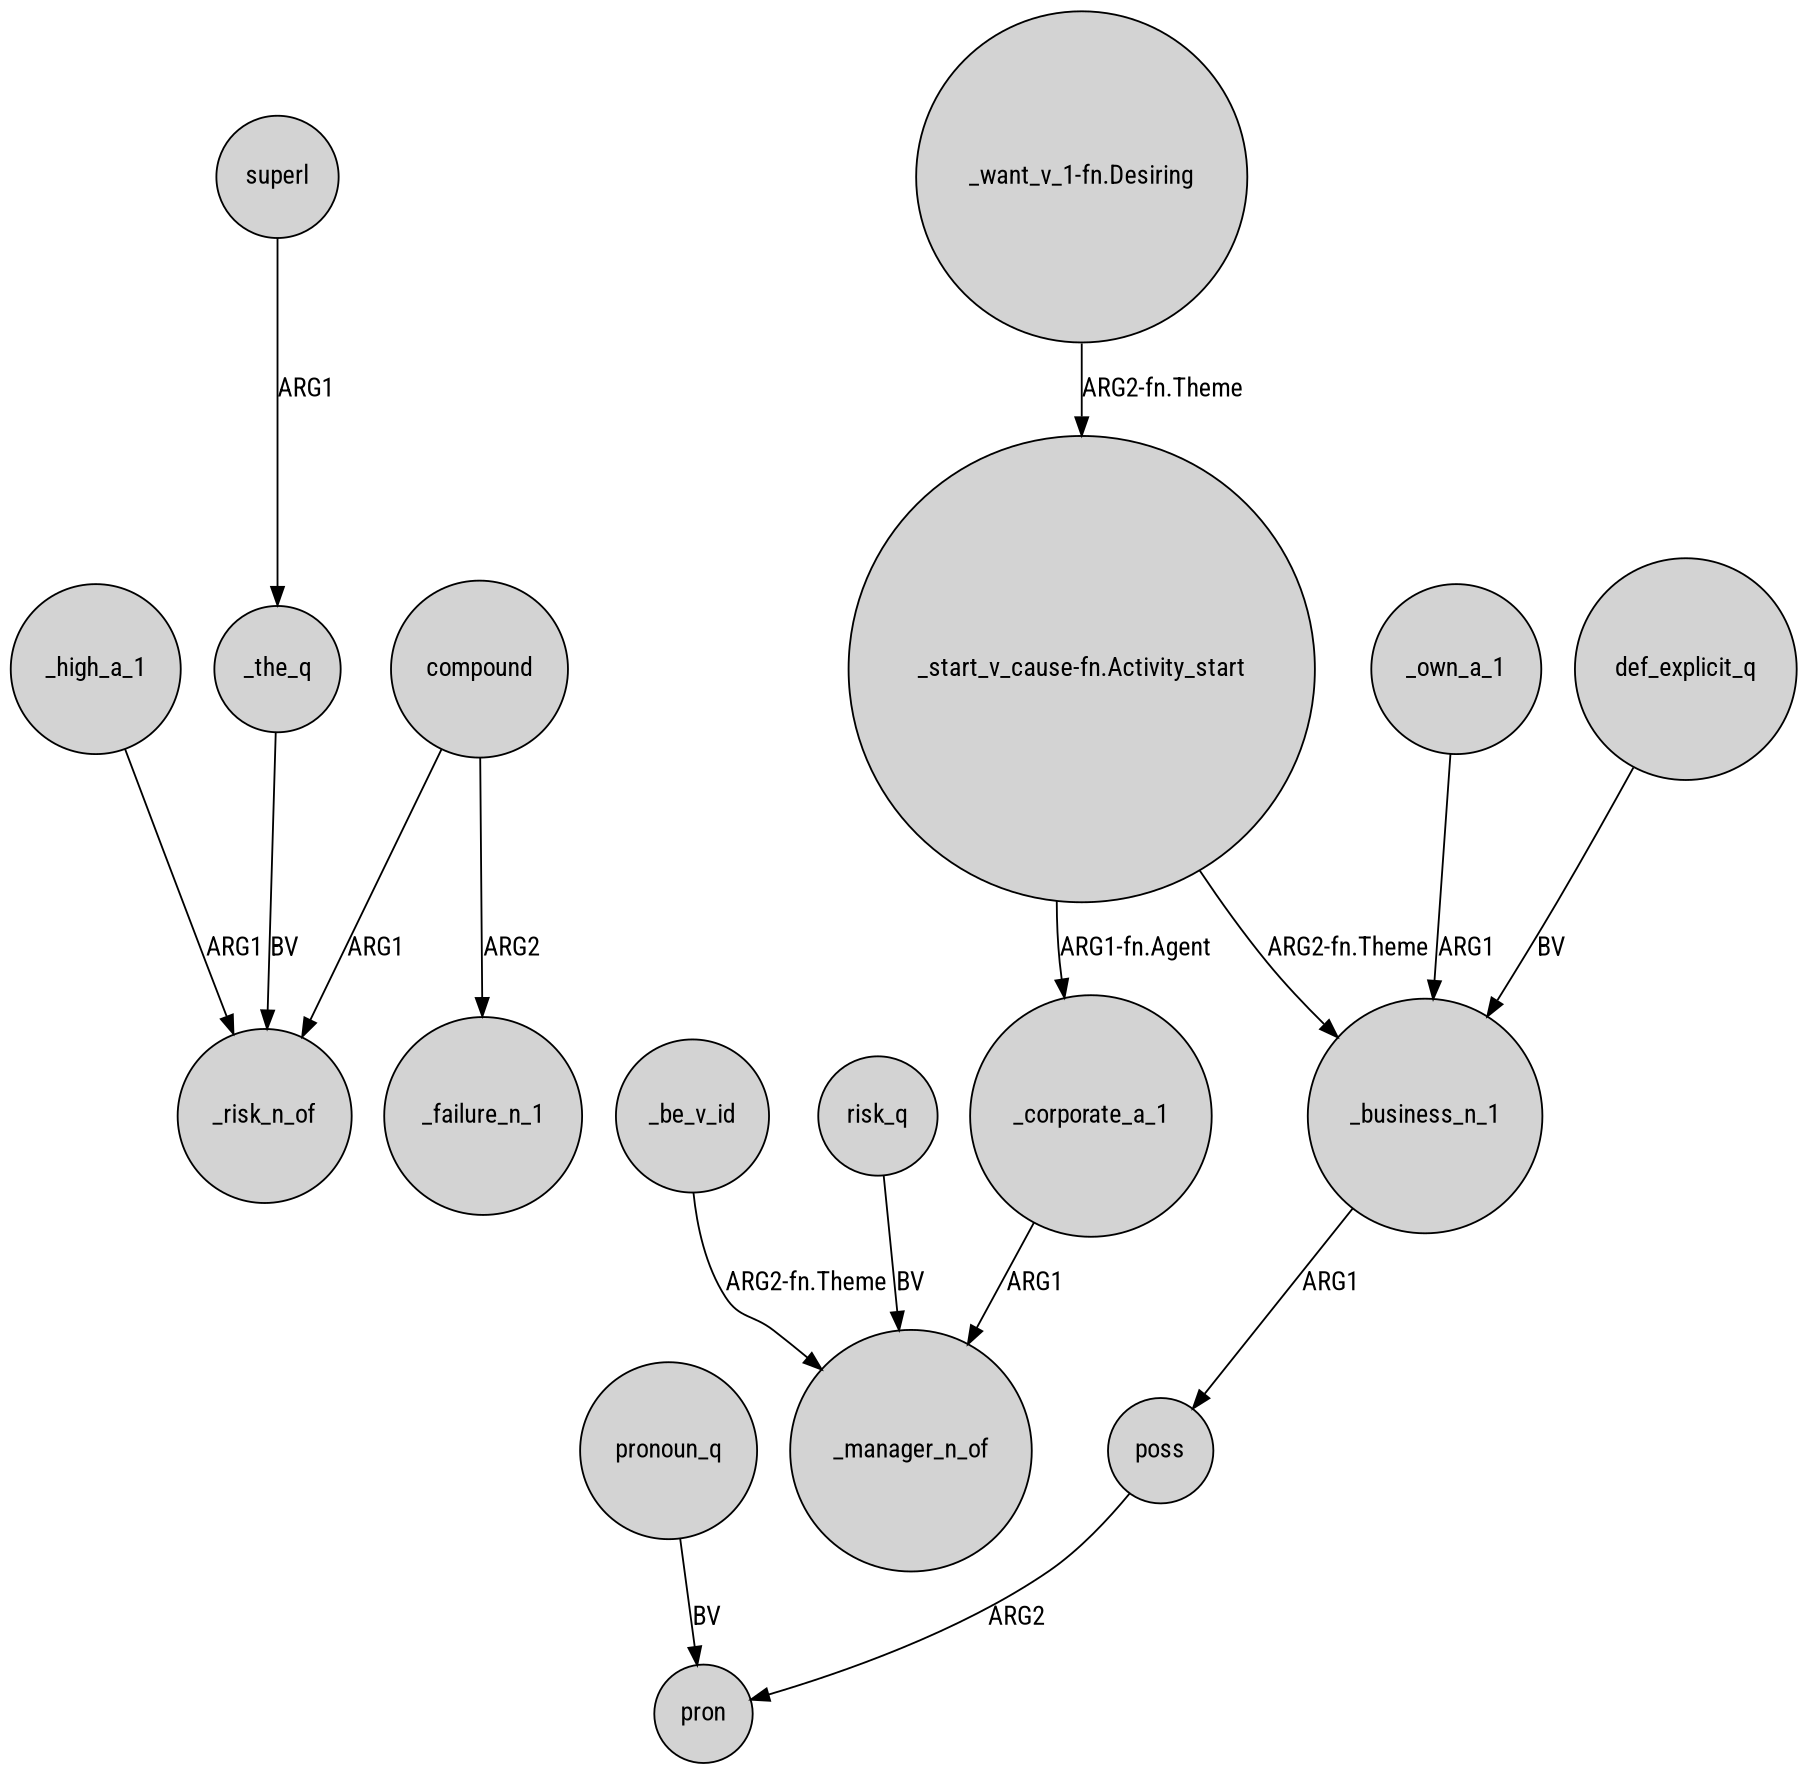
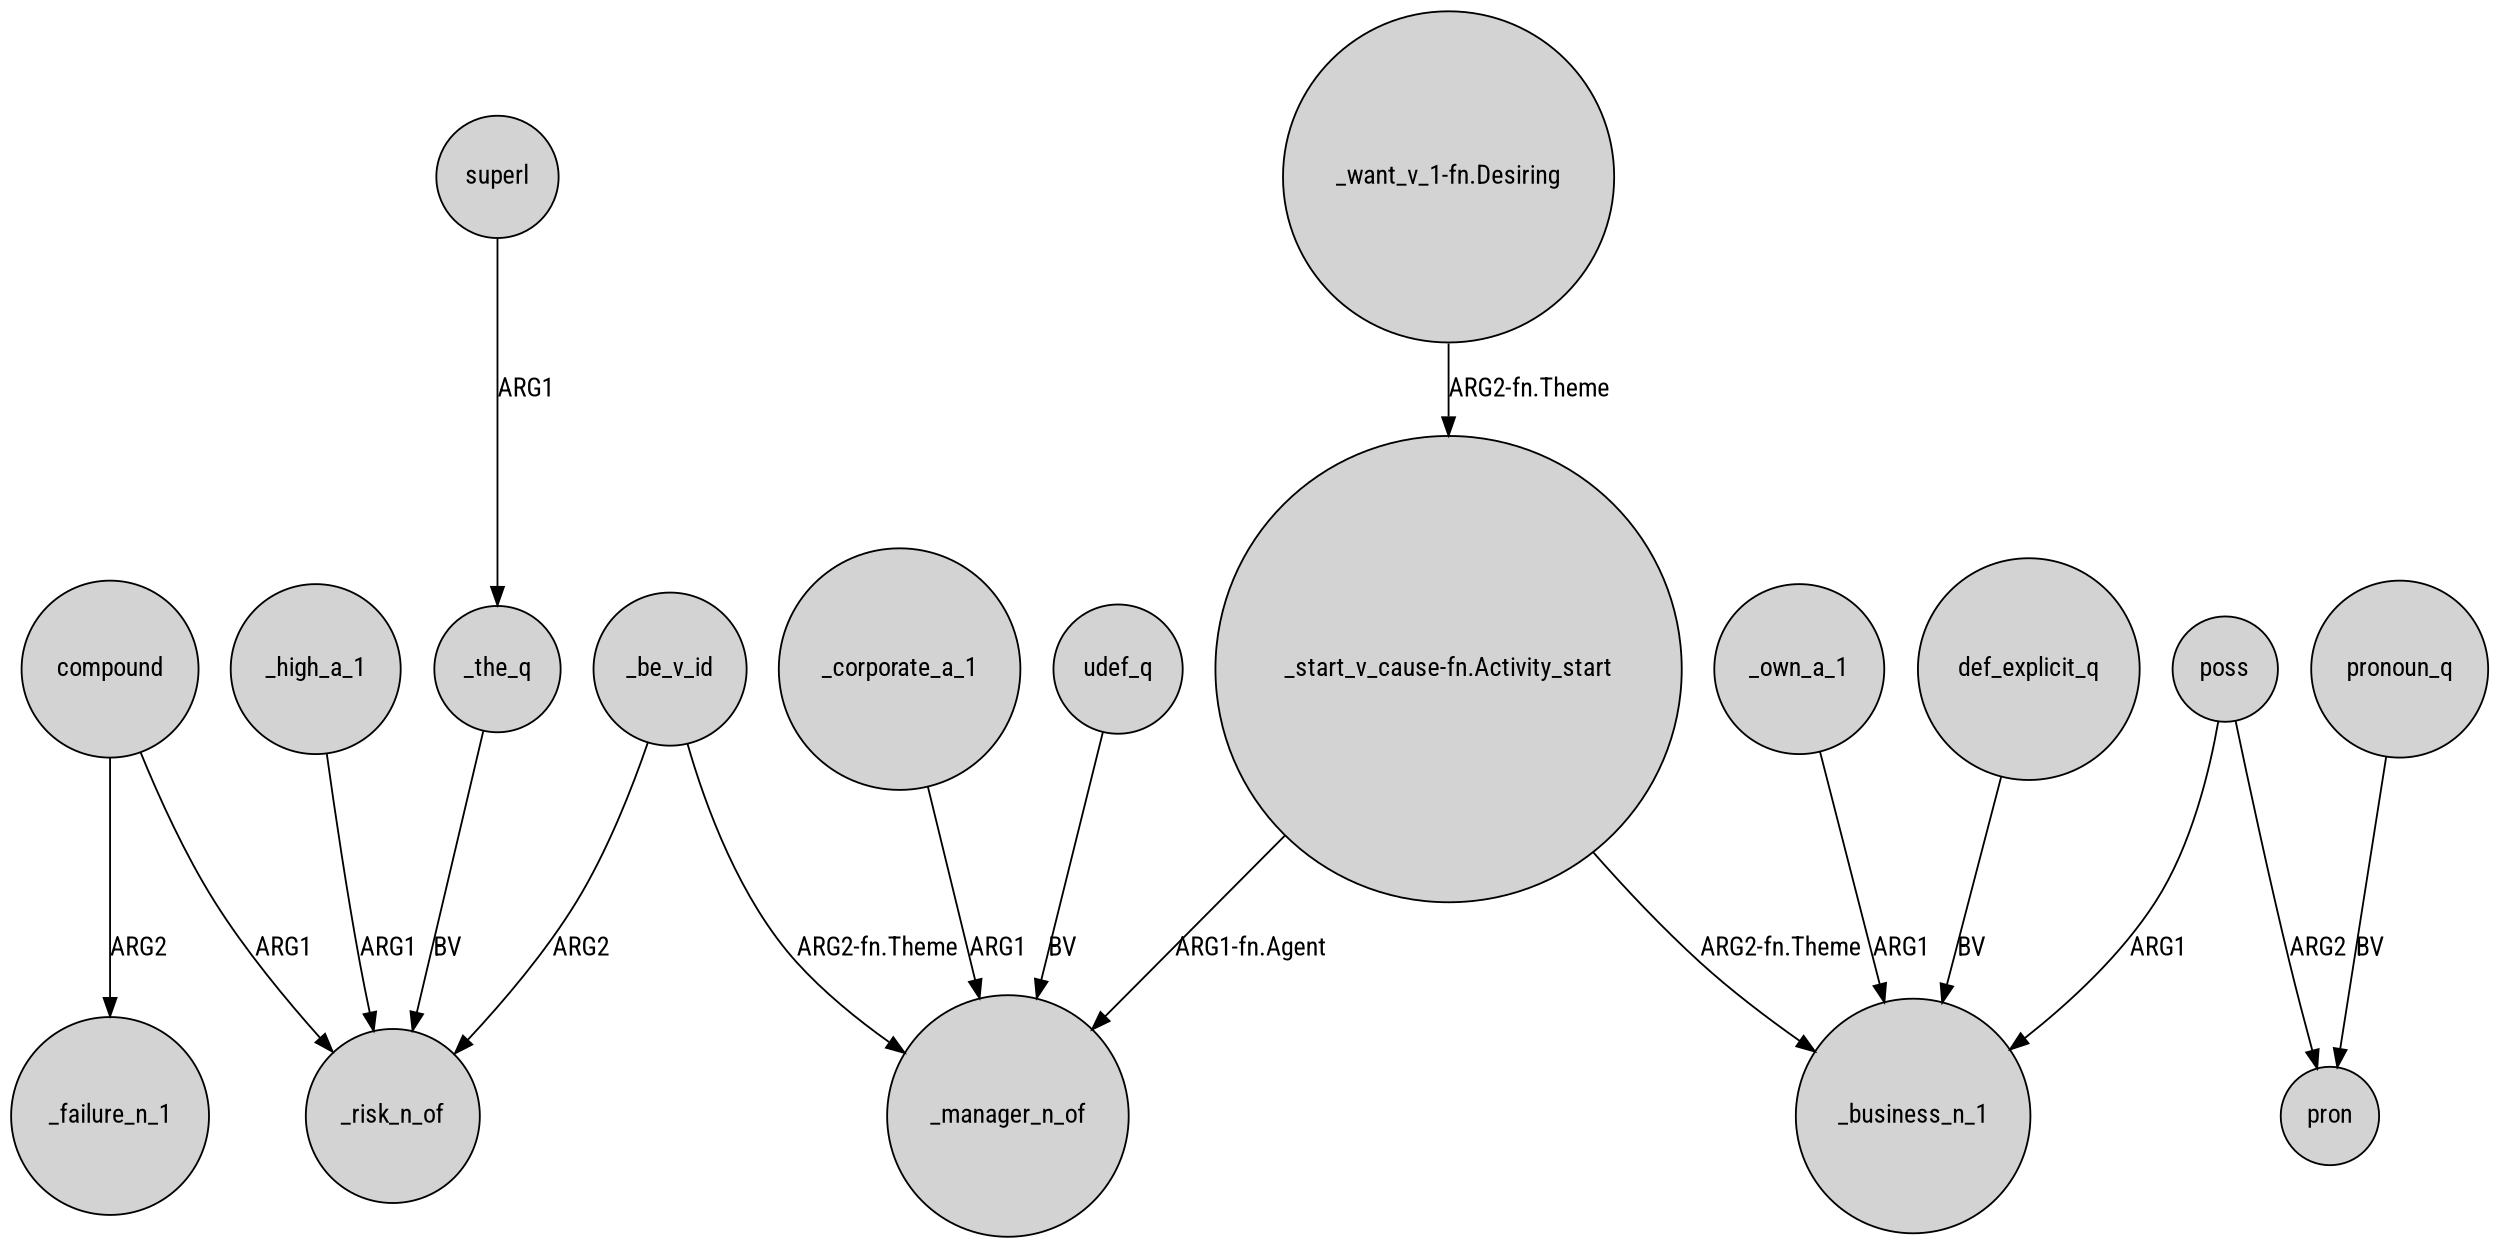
edge "_be_v_id" -> "_risk_n_of": added, label "ARG2"
edge "_start_v_cause-fn.Activity_start" -> "_corporate_a_1": now "_start_v_cause-fn.Activity_start" -> "_manager_n_of"
node "risk_q": label "risk_q" -> "udef_q"
edge "_business_n_1" -> "poss": reversed
